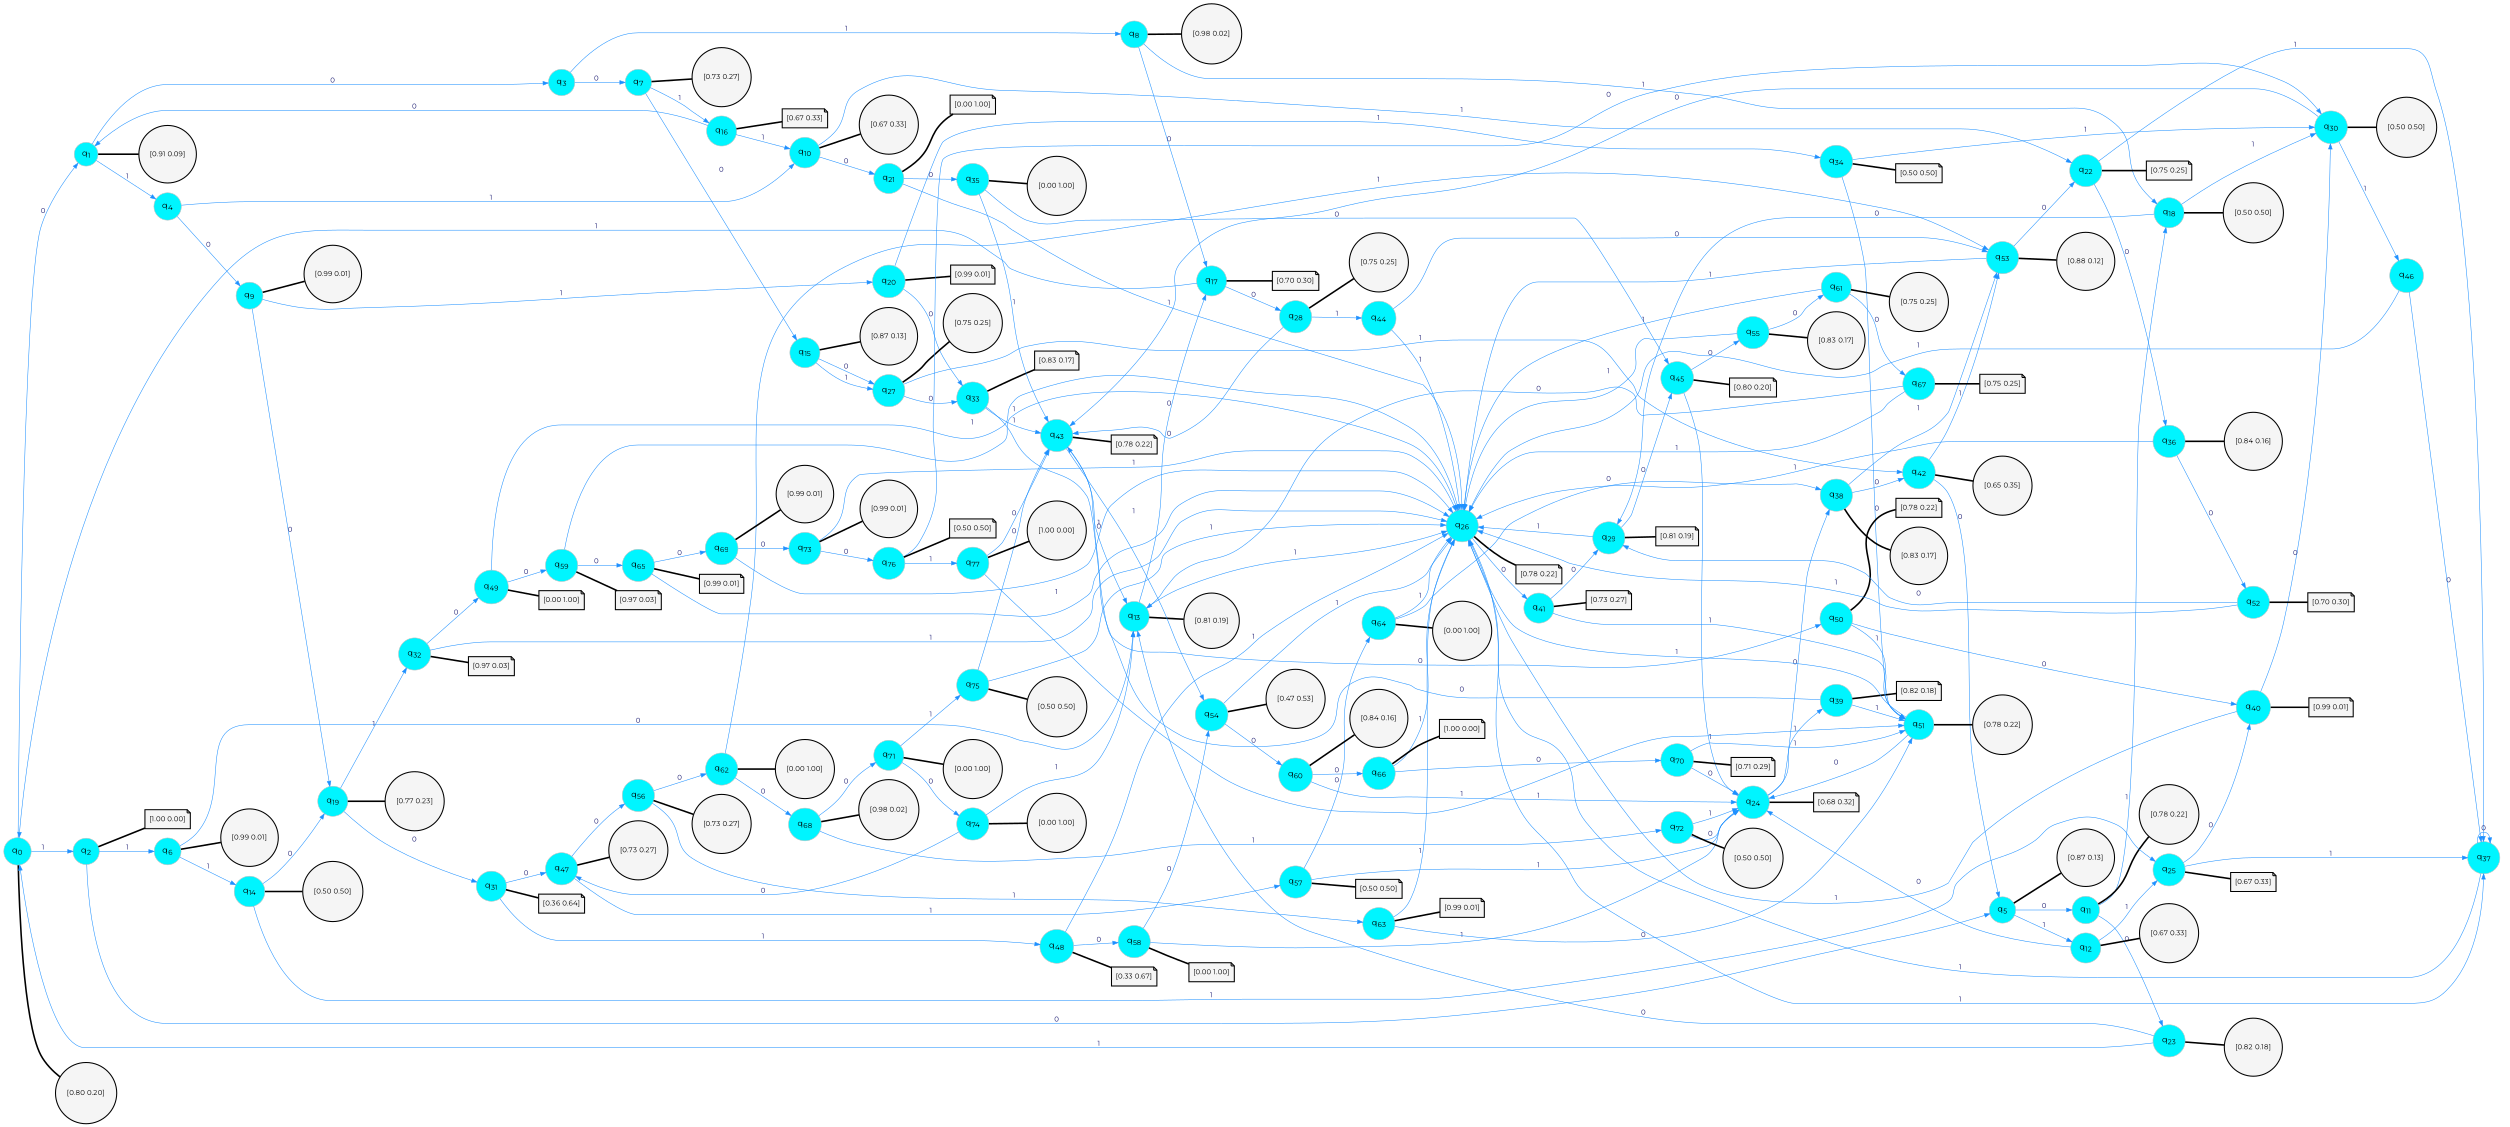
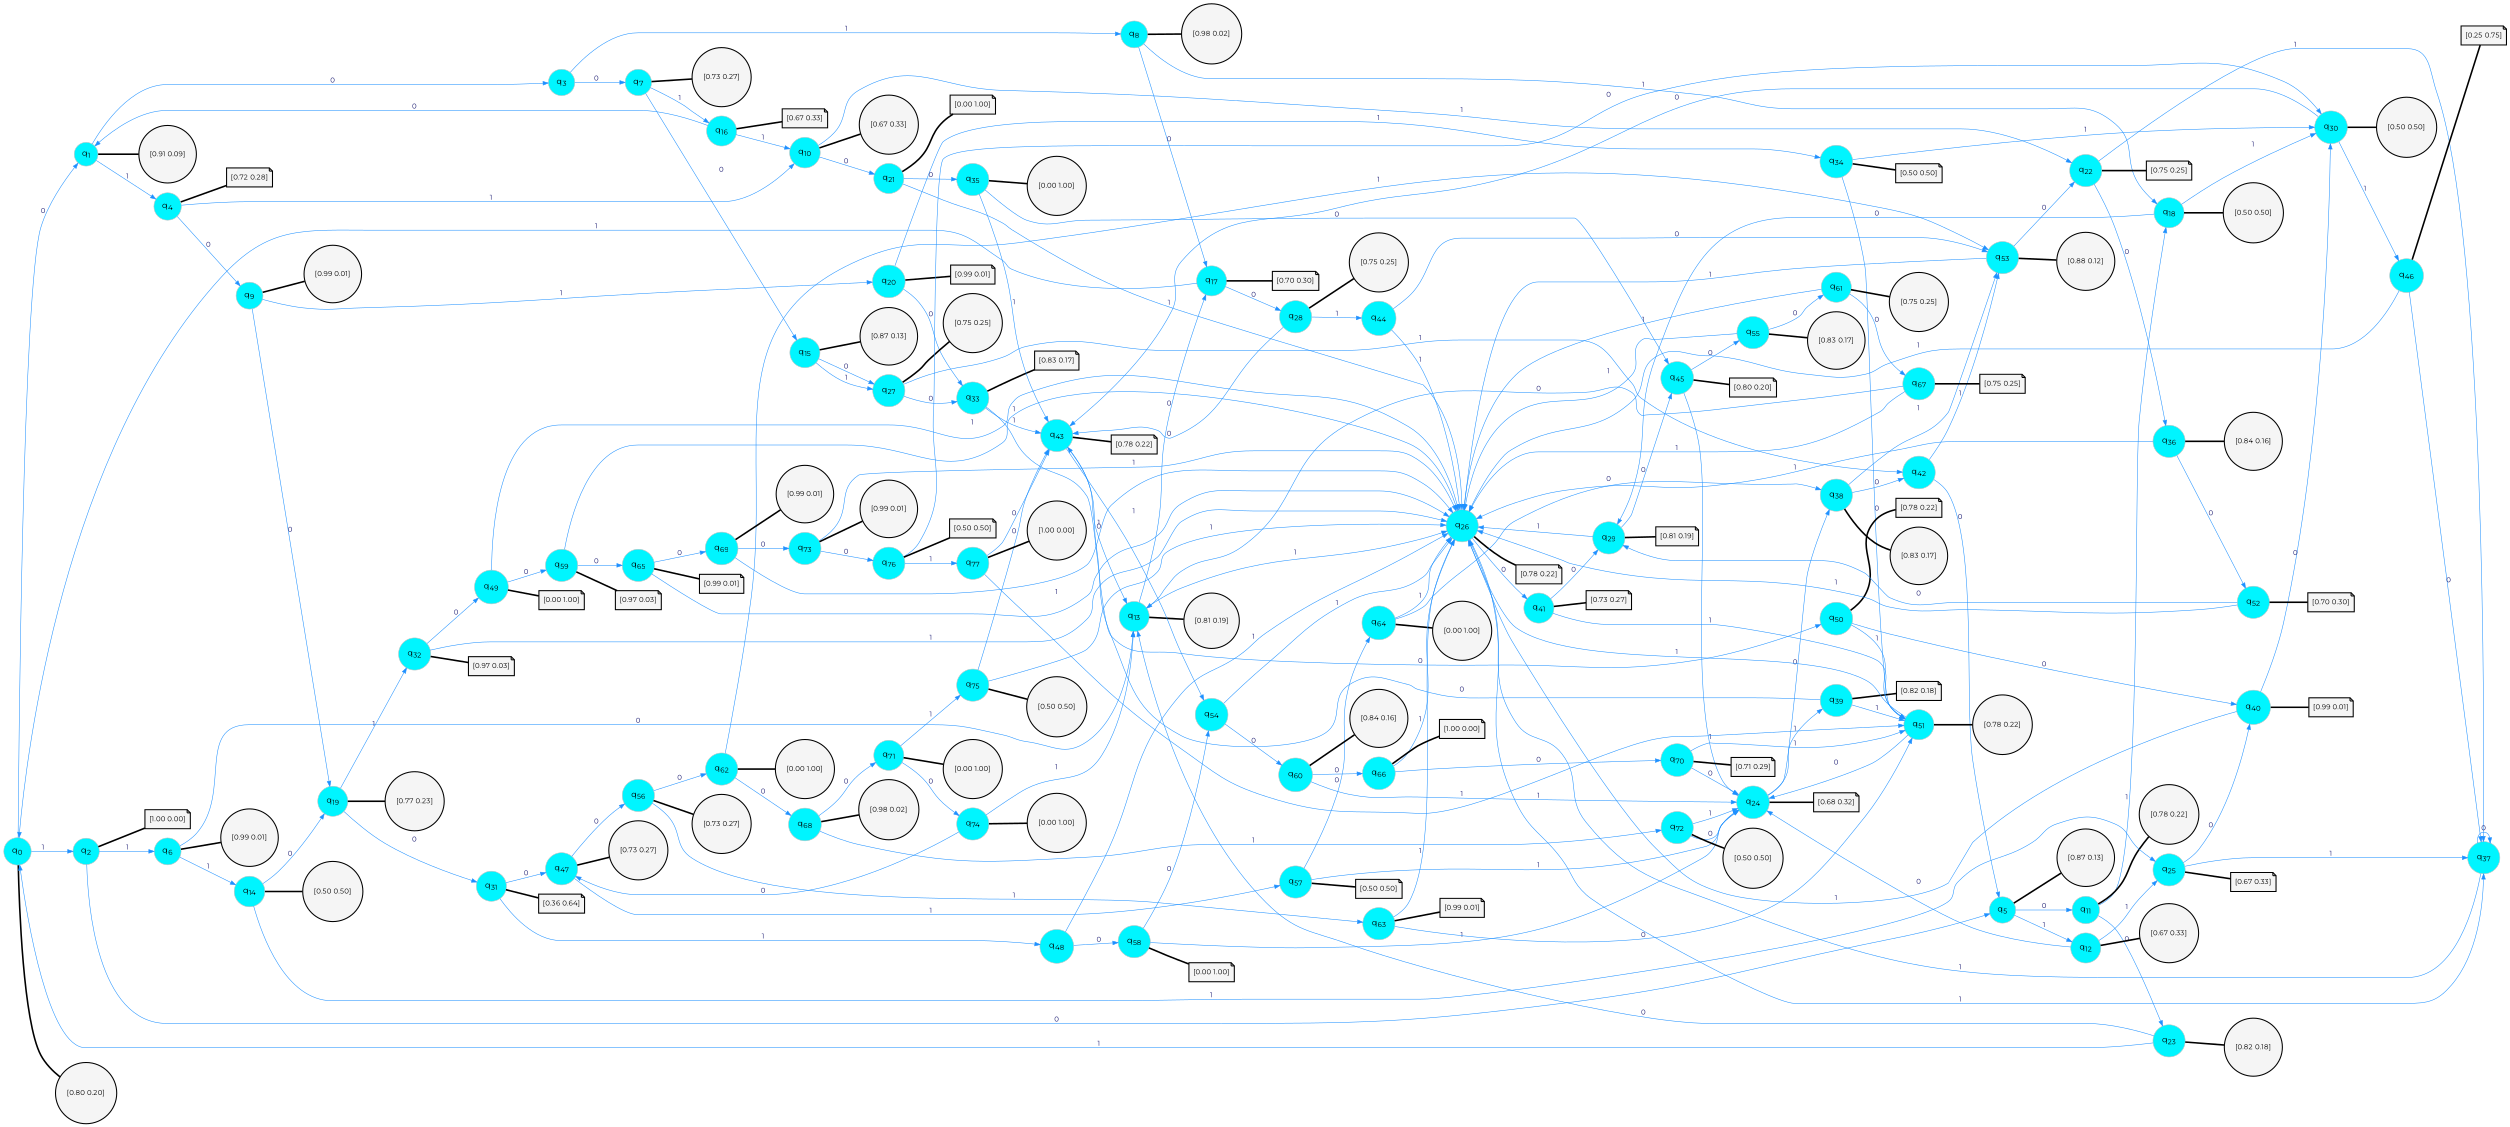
node "[0.25 0.75]": added
node "[0.72 0.28]": added
node "[0.65 0.35]": removed
node "[0.47 0.53]": removed
node "[0.33 0.67]": removed
